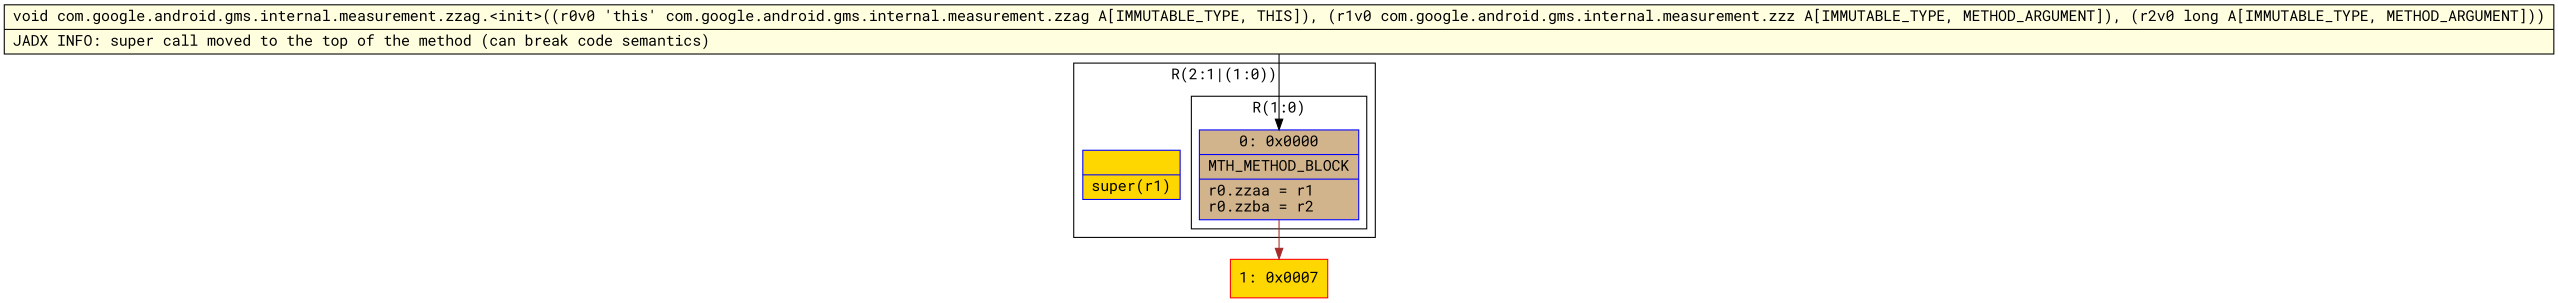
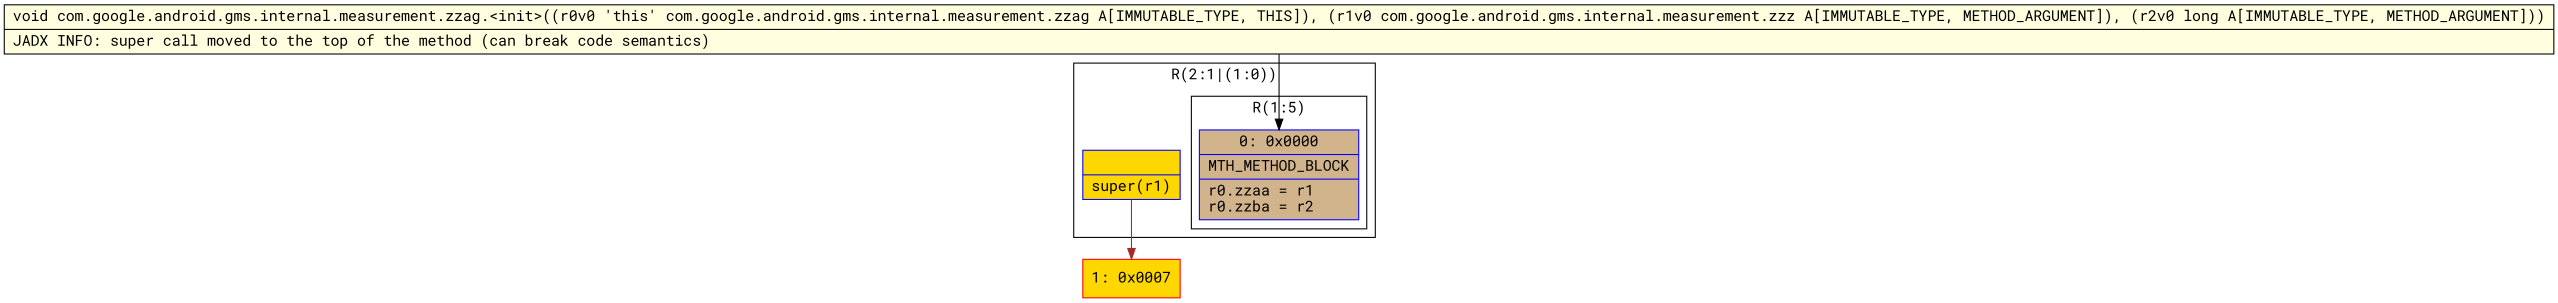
cluster "R(1:0)": label "R(1:0)" -> "R(1:5)"
edge "0: 0x0000" -> "1: 0x0007": now "super(r1)" -> "1: 0x0007"
